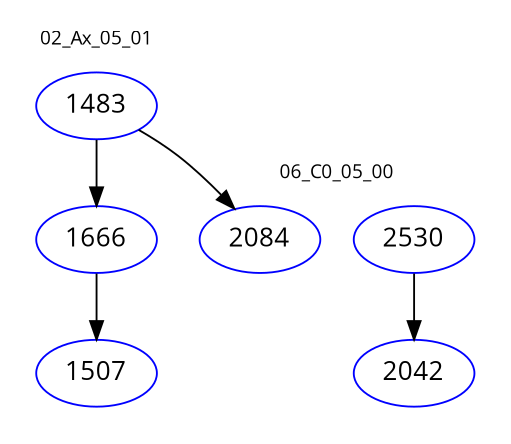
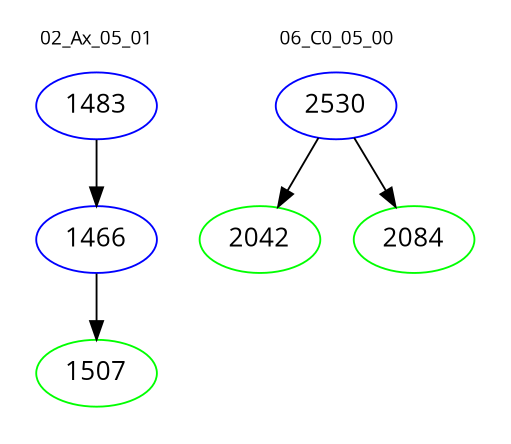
edge "1483" -> "2084": now "2530" -> "2084"
node "1666": label "1666" -> "1466"
node "2084": color blue -> green
node "1507": color blue -> green
node "2042": color blue -> green
